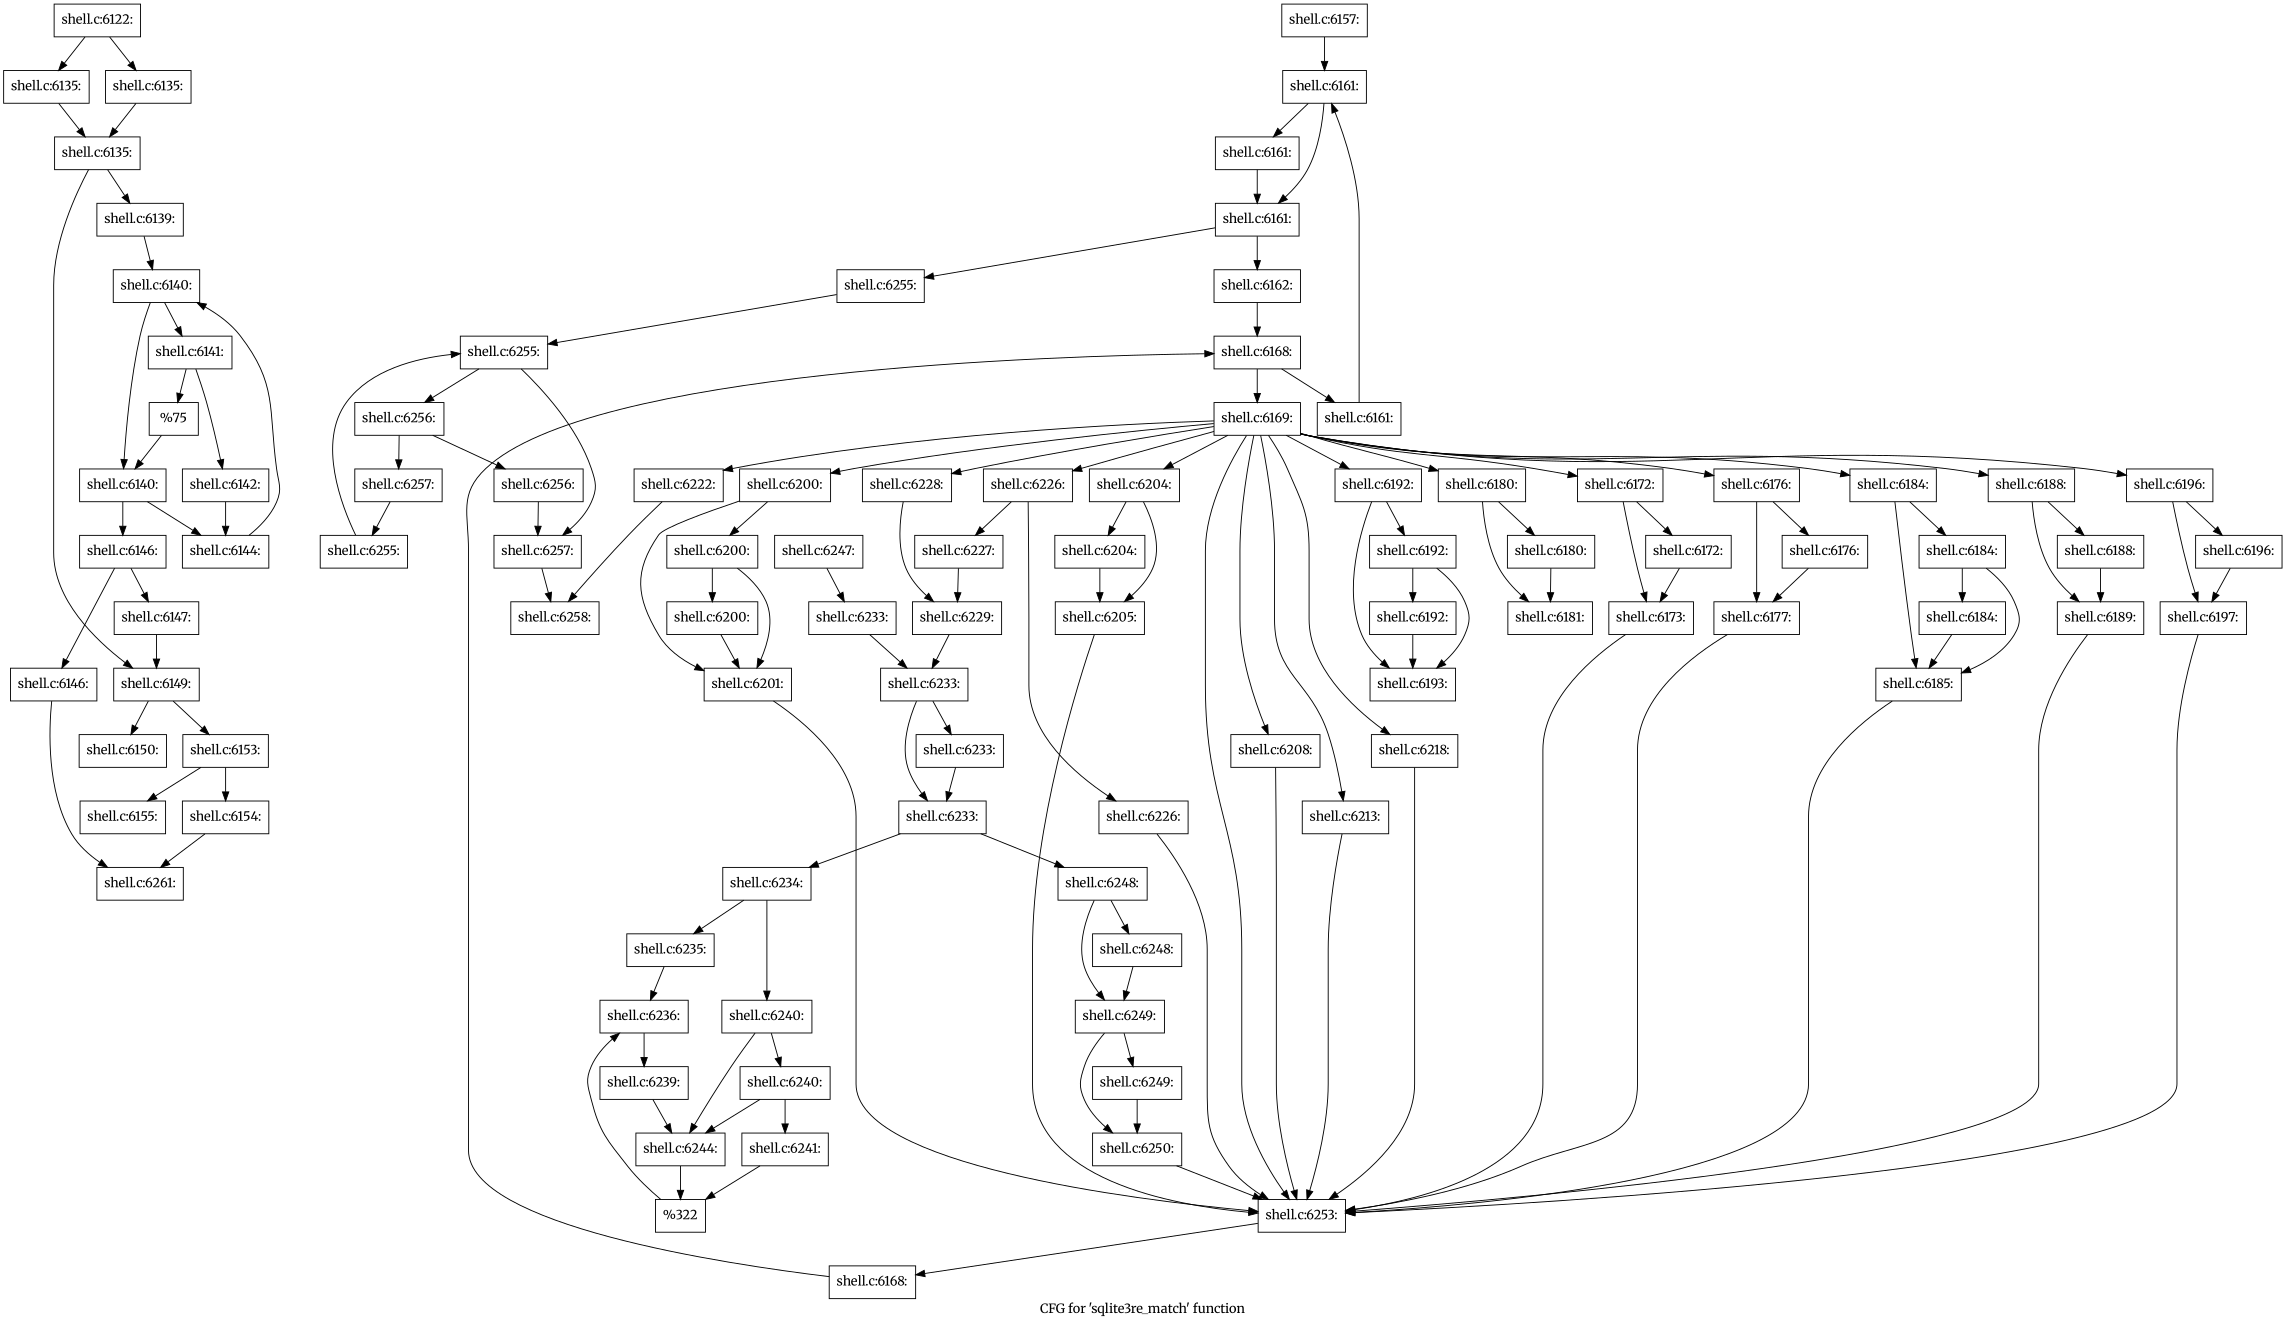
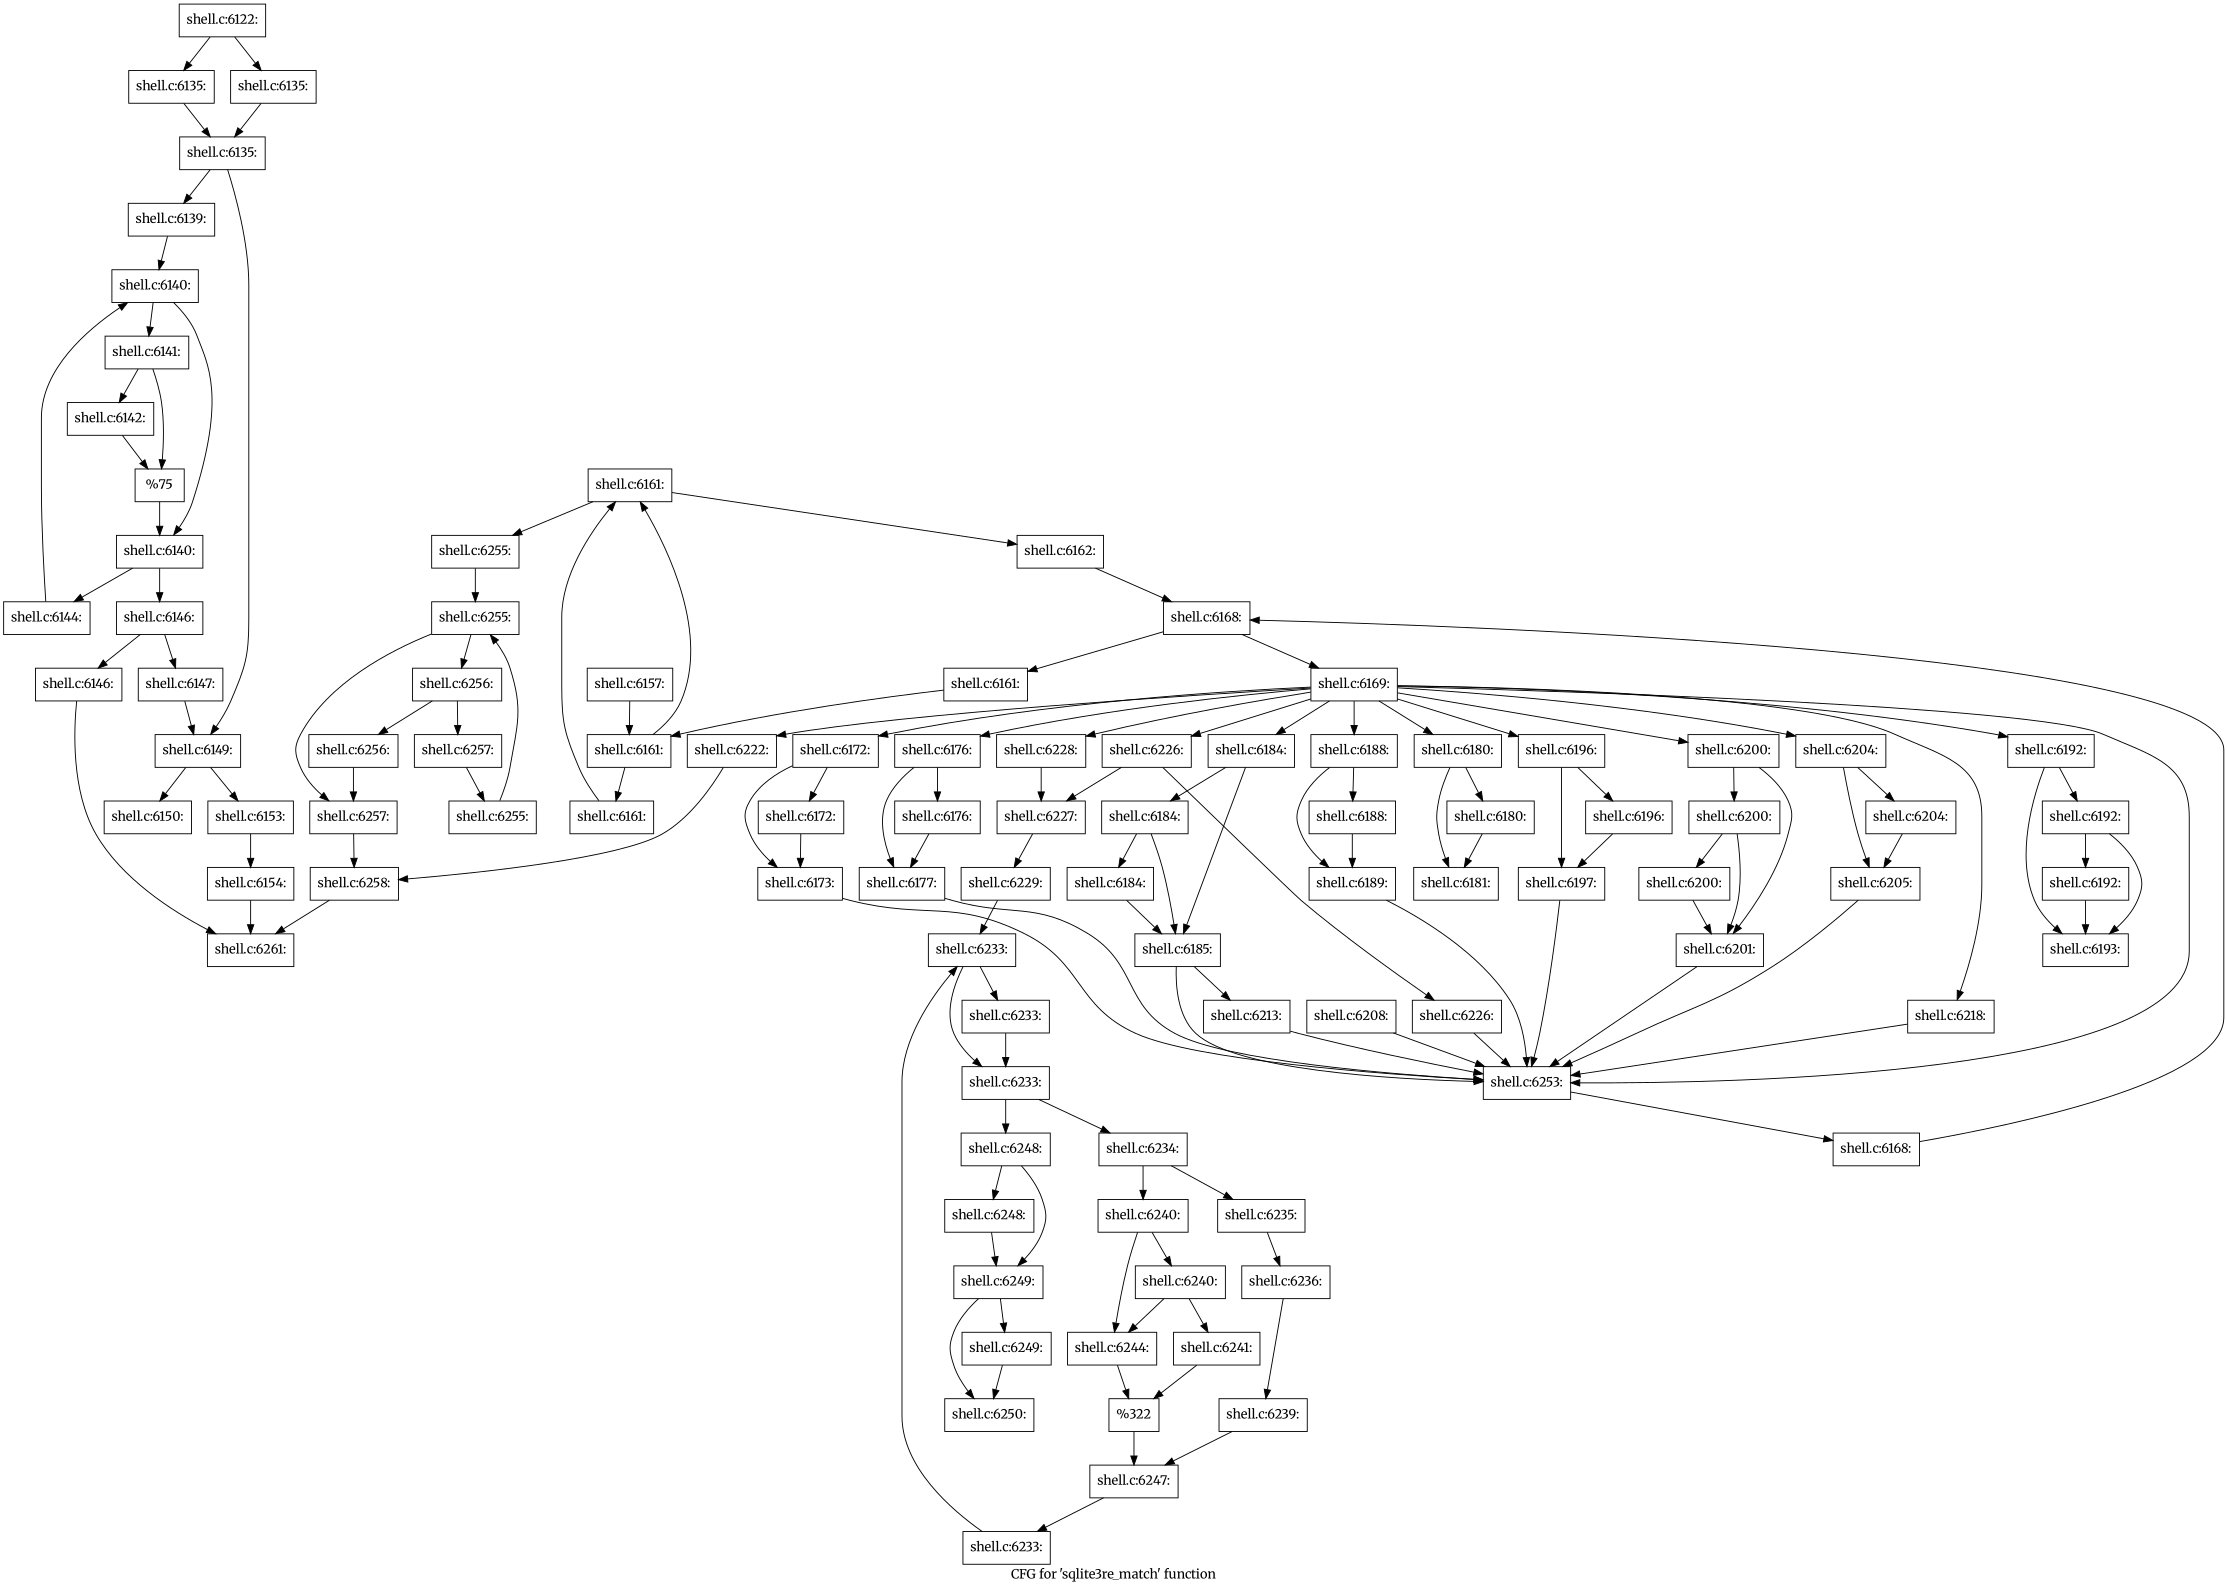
edge "shell.c:6142:" -> "shell.c:6144:": now "shell.c:6142:" -> "%75"
edge "shell.c:6228:" -> "shell.c:6229:": now "shell.c:6228:" -> "shell.c:6227:"
edge "shell.c:6169:" -> "shell.c:6208:": removed
edge "shell.c:6169:" -> "shell.c:6213:": now "shell.c:6185:" -> "shell.c:6213:"
node "shell.c:6155:": removed
edge "shell.c:6258:" -> "shell.c:6261:": added
edge "shell.c:6239:" -> "shell.c:6244:": now "shell.c:6239:" -> "shell.c:6247:"
edge "%322" -> "shell.c:6236:": now "%322" -> "shell.c:6247:"
edge "shell.c:6250:" -> "shell.c:6253:": removed
